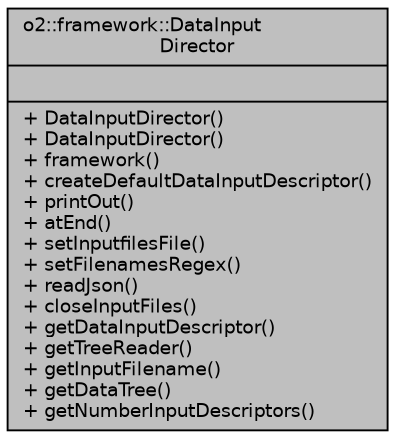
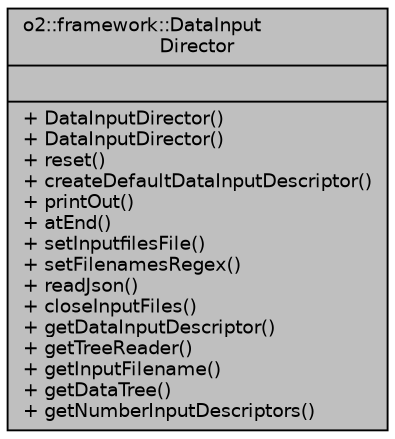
node "o2::framework::DataInput": text "+ framework()" -> "+ reset()"
